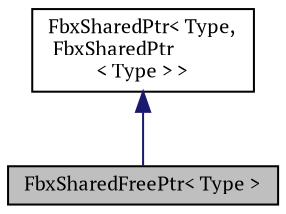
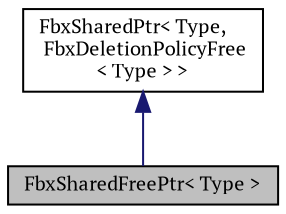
node "FbxSharedPtr< Type, FbxSharedPtr < Type > >": label "FbxSharedPtr< Type, FbxSharedPtr < Type > >" -> "FbxSharedPtr< Type, FbxDeletionPolicyFree < Type > >"
